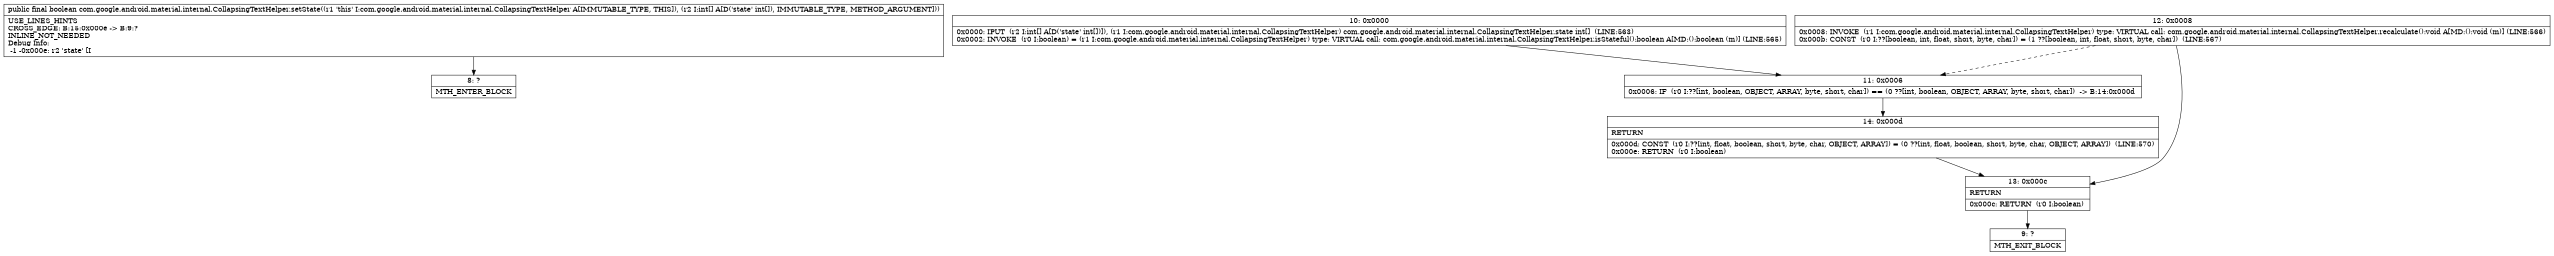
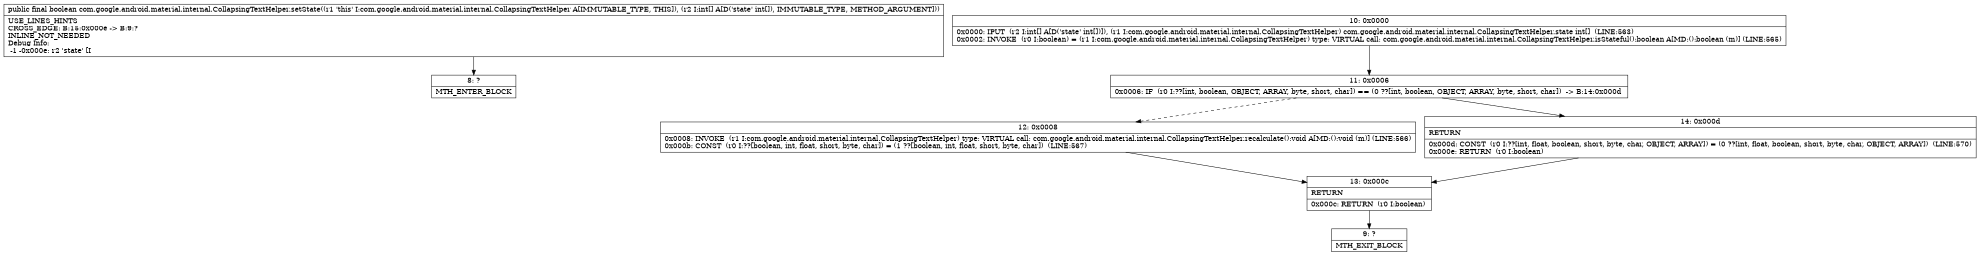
edge "12: 0x0008" -> "11: 0x0006": reversed
